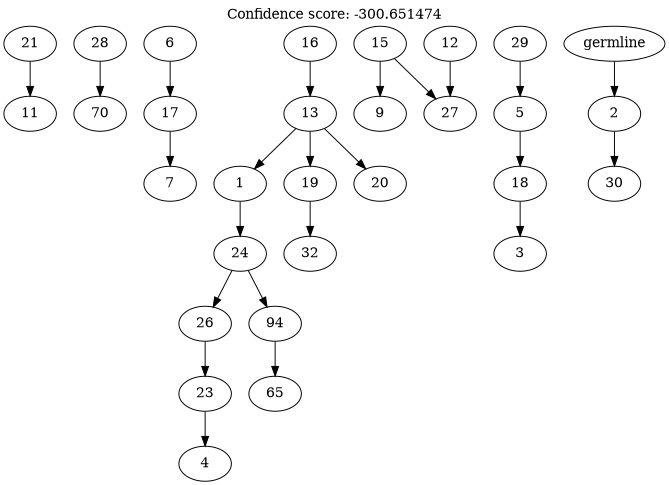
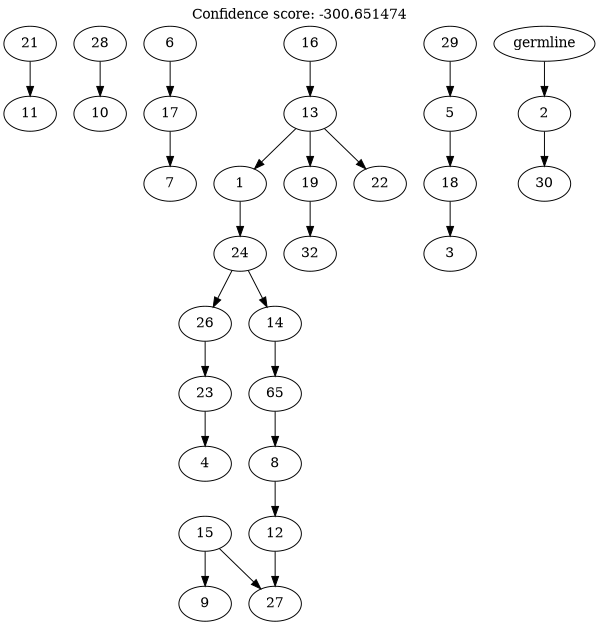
node "70": label "70" -> "10"
node "20": label "20" -> "22"
node "94": label "94" -> "14"
node "8": added
